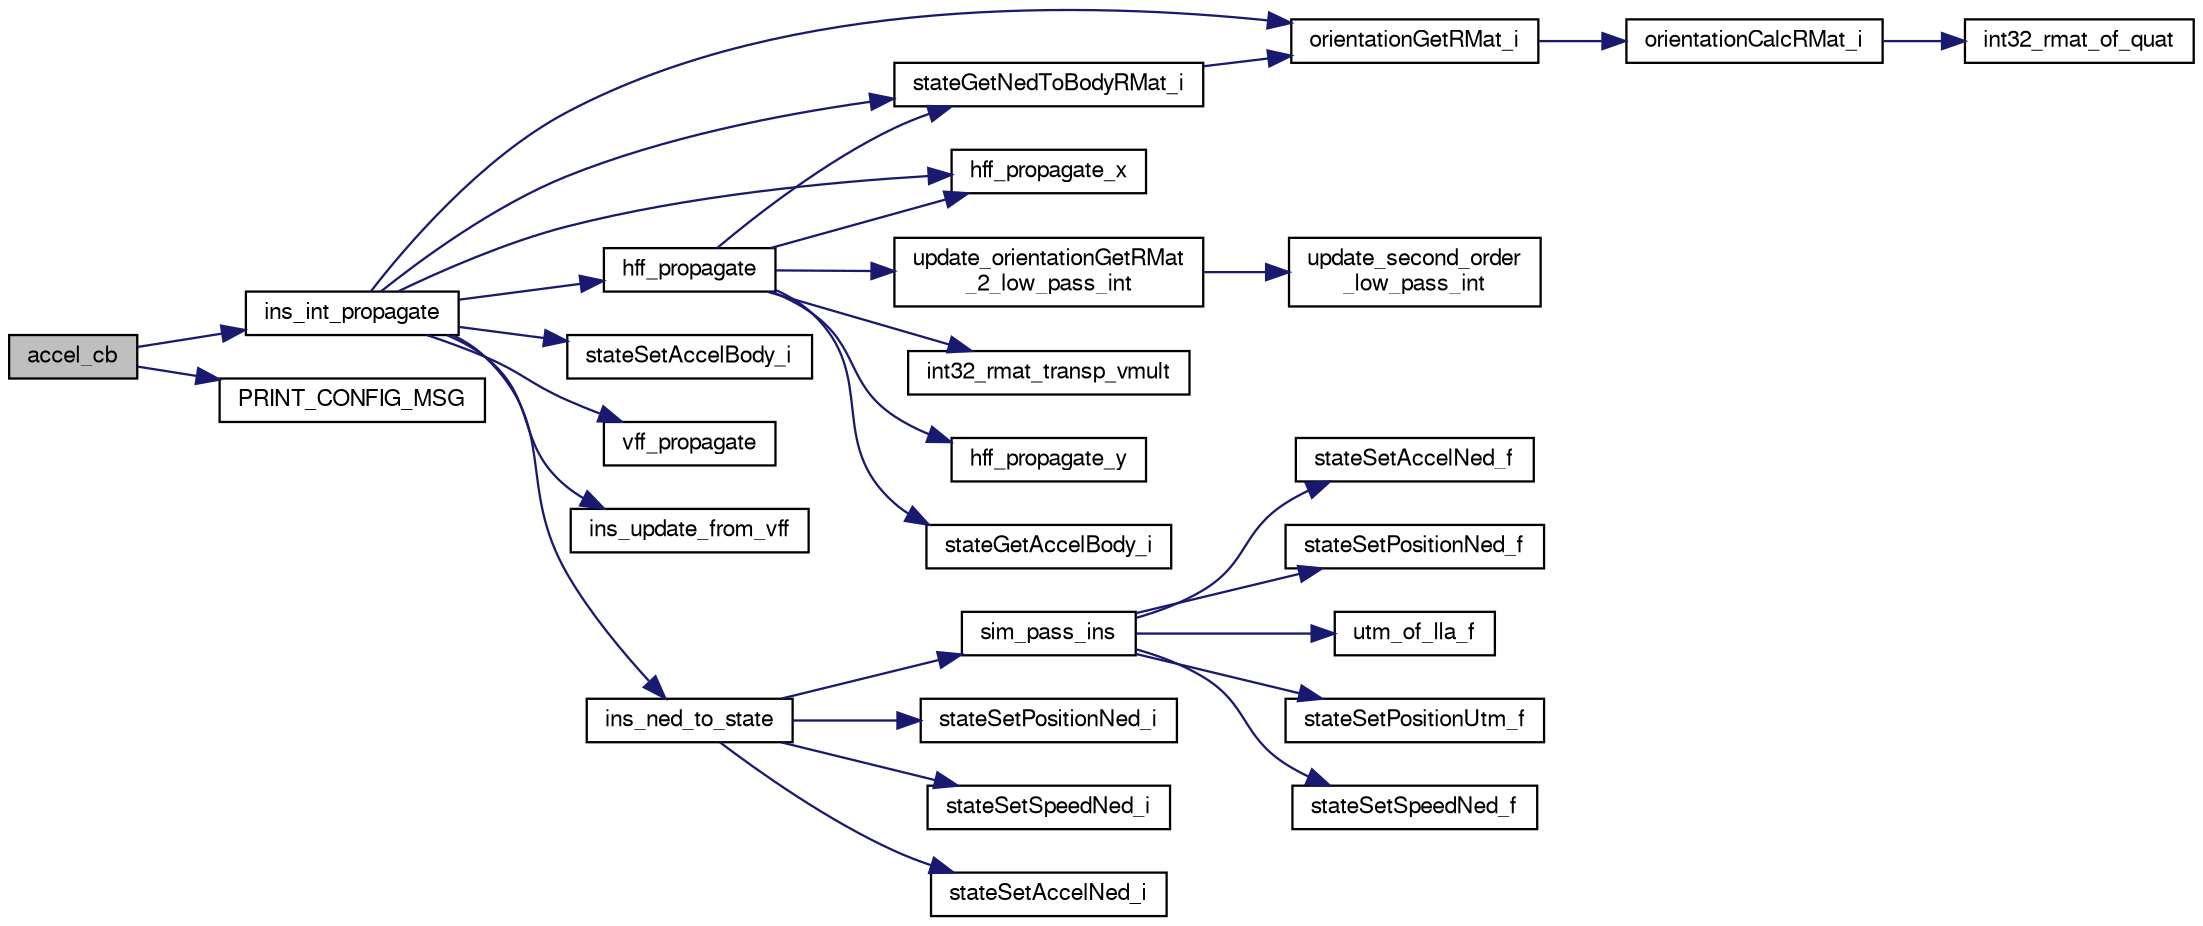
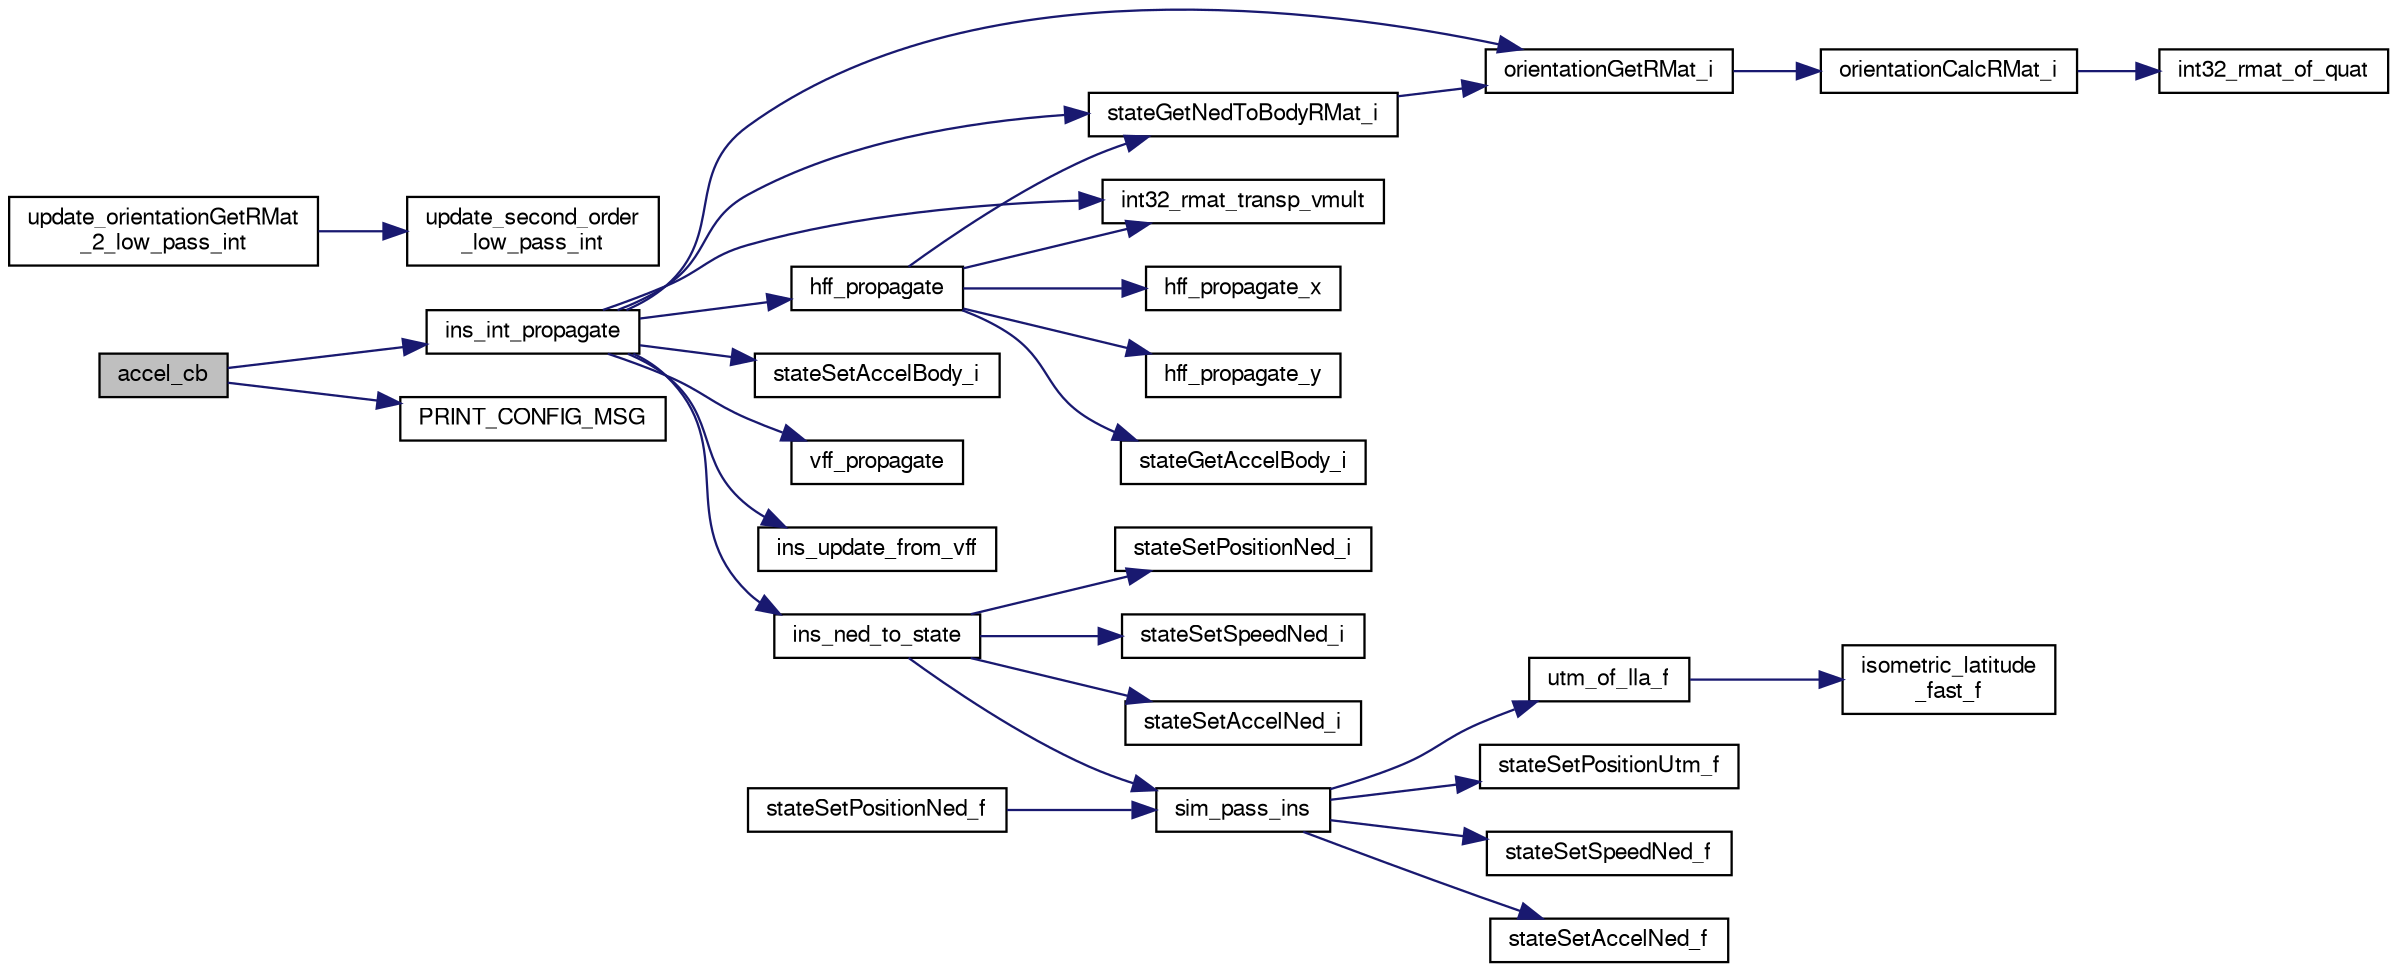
edge "ins_int_propagate" -> "hff_propagate_x": now "ins_int_propagate" -> "int32_rmat_transp_vmult"
edge "hff_propagate" -> "update_orientationGetRMat _2_low_pass_int": removed
edge "sim_pass_ins" -> "stateSetPositionNed_f": reversed
node "isometric_latitude _fast_f": added
